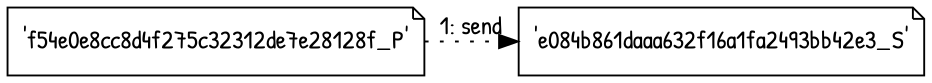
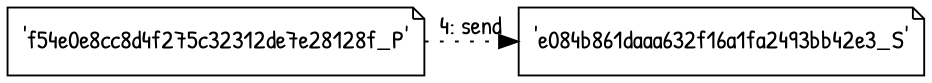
edge "'f54e0e8cc8d4f275c32312de7e28128f_P'" -> "'e084b861daaa632f16a1fa2493bb42e3_S'": label "1: send" -> "4: send"
